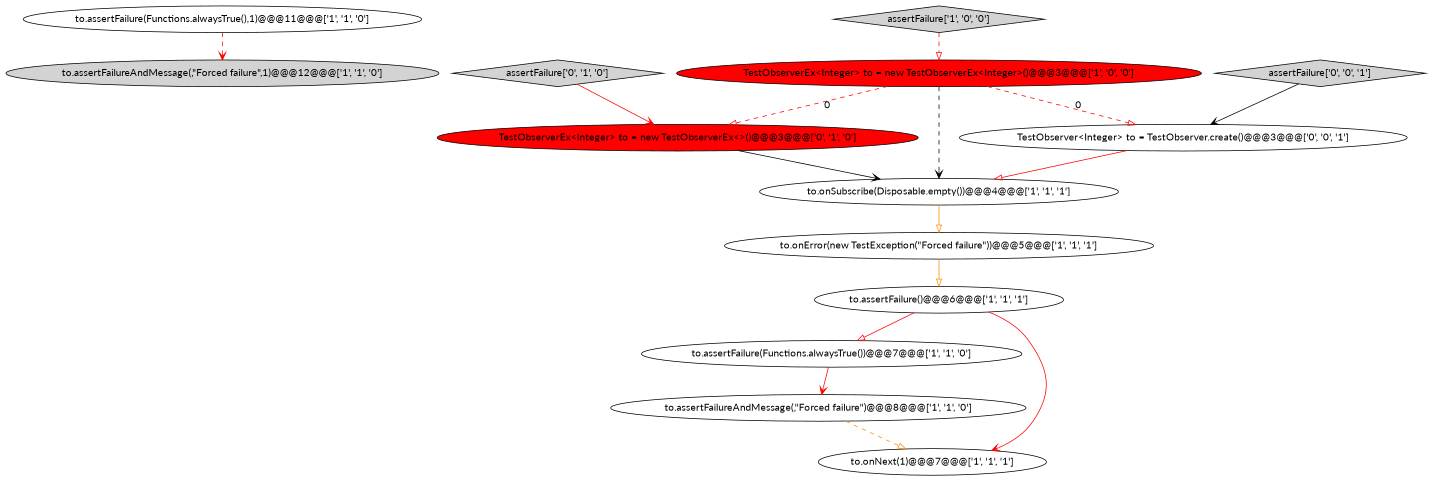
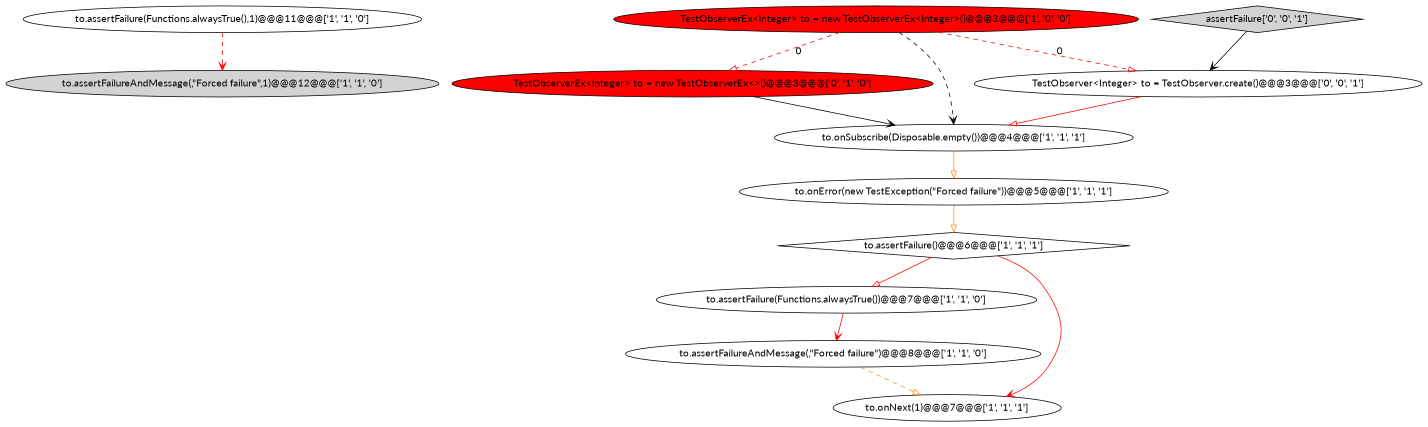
node "assertFailure['1', '0', '0']": removed
node "assertFailure['0', '1', '0']": removed
node "to.assertFailure()@@@6@@@['1', '1', '1']": shape ellipse -> diamond
